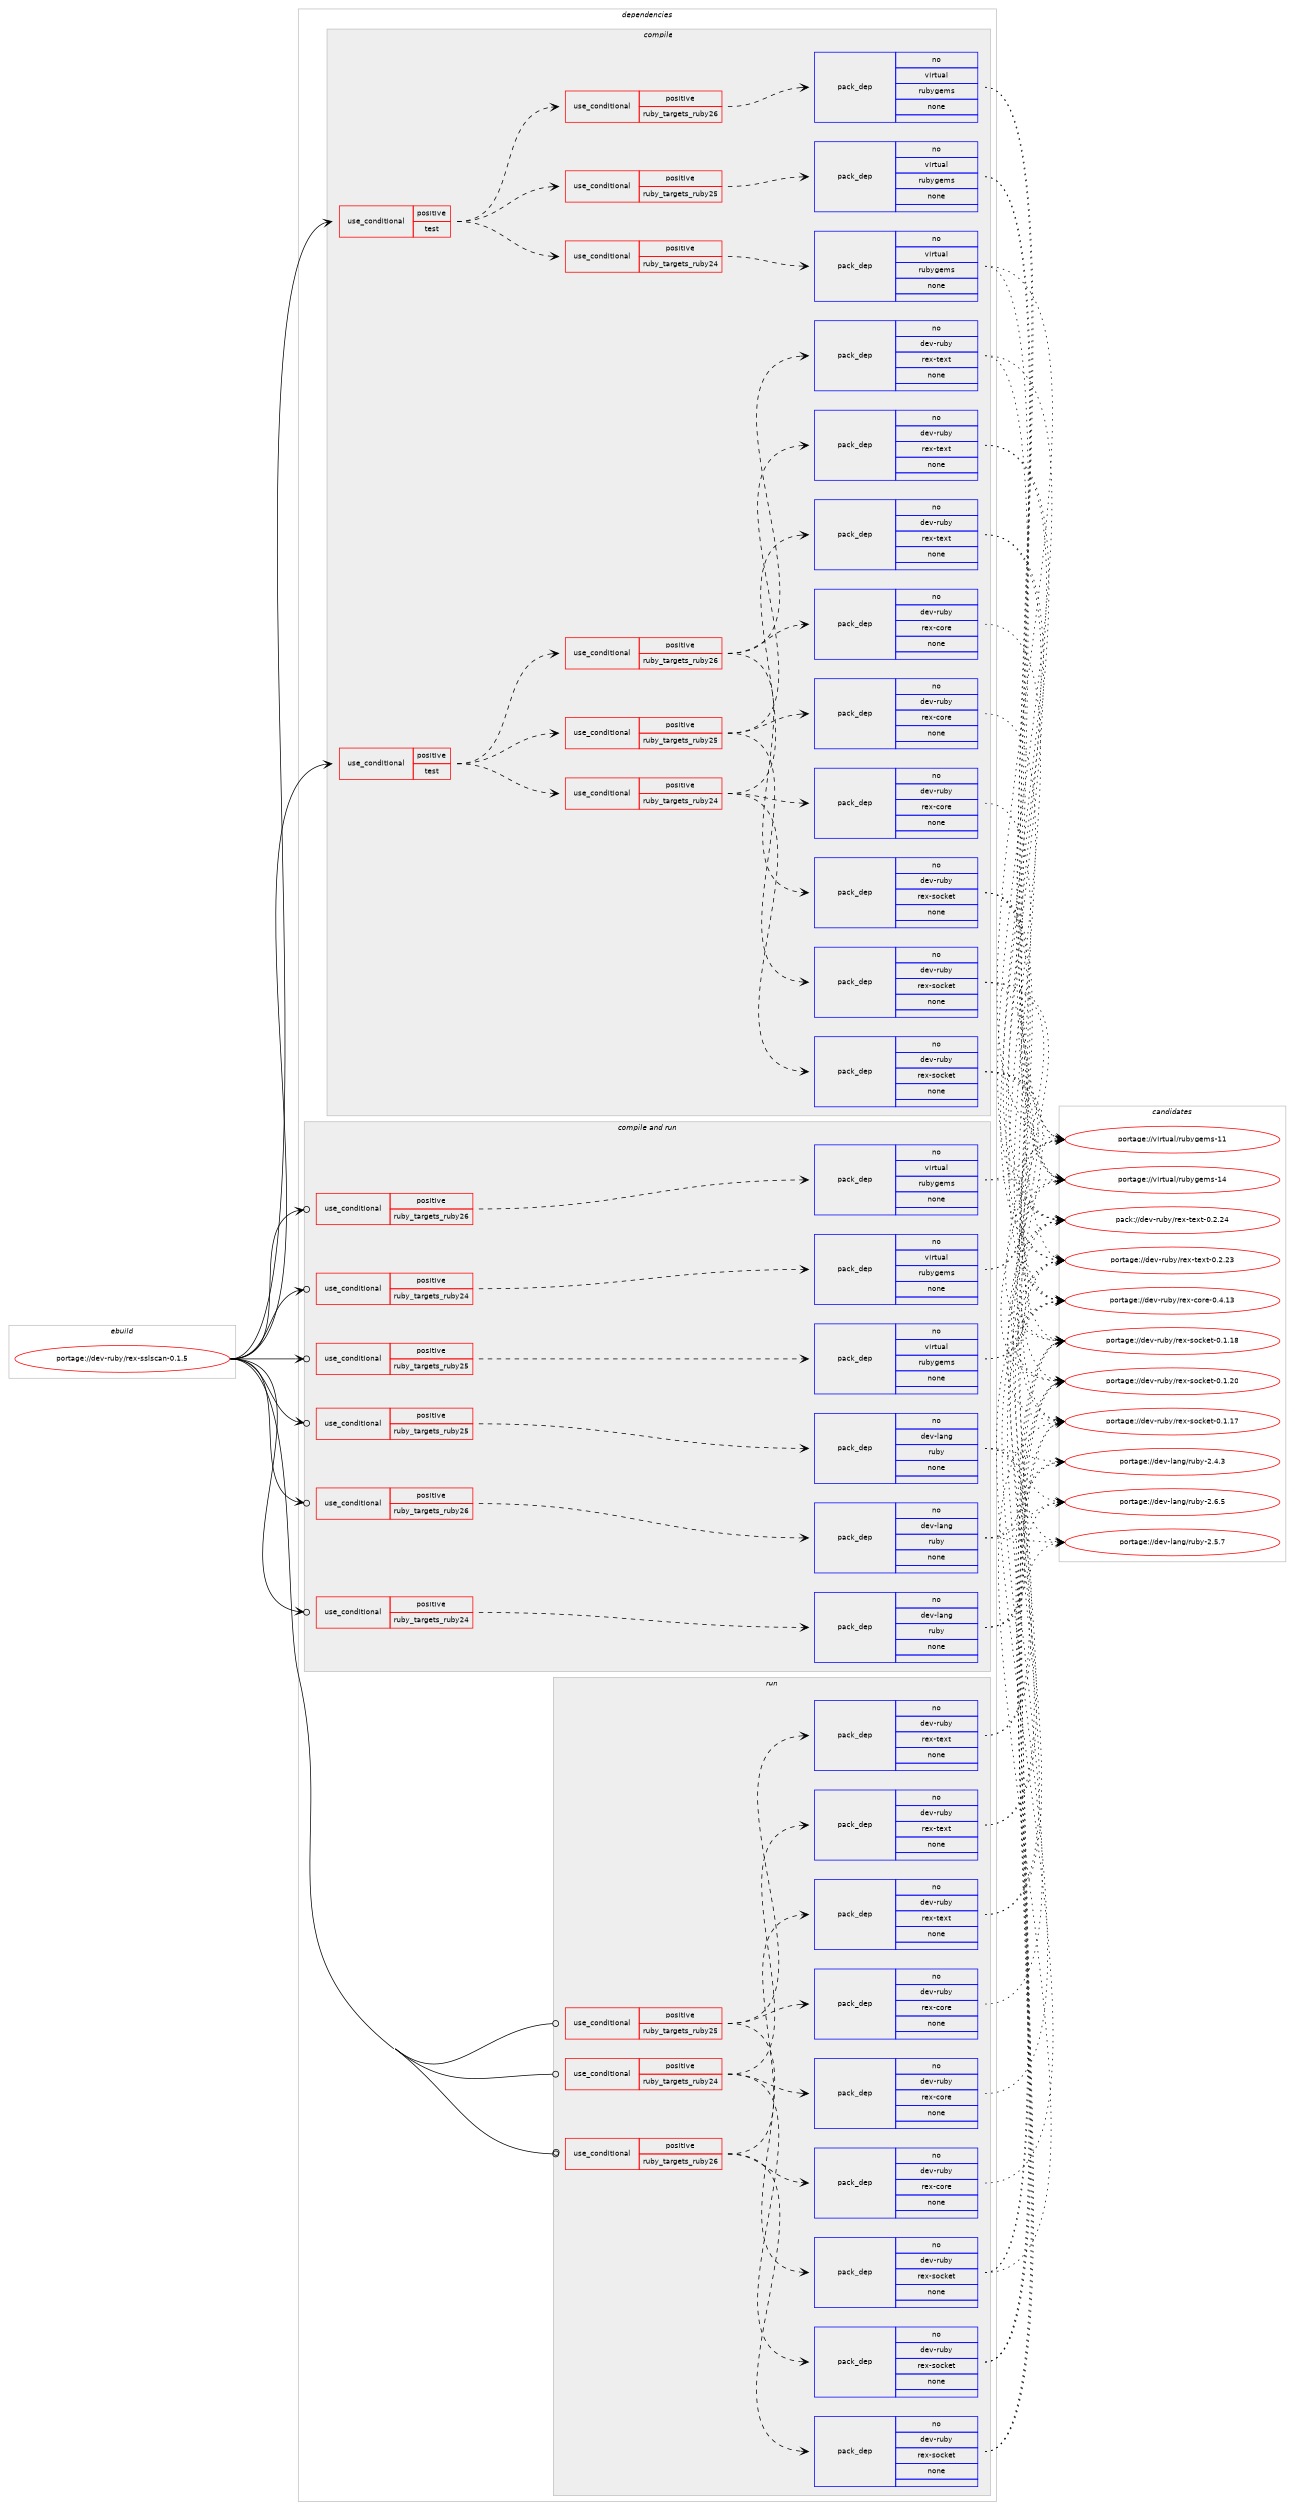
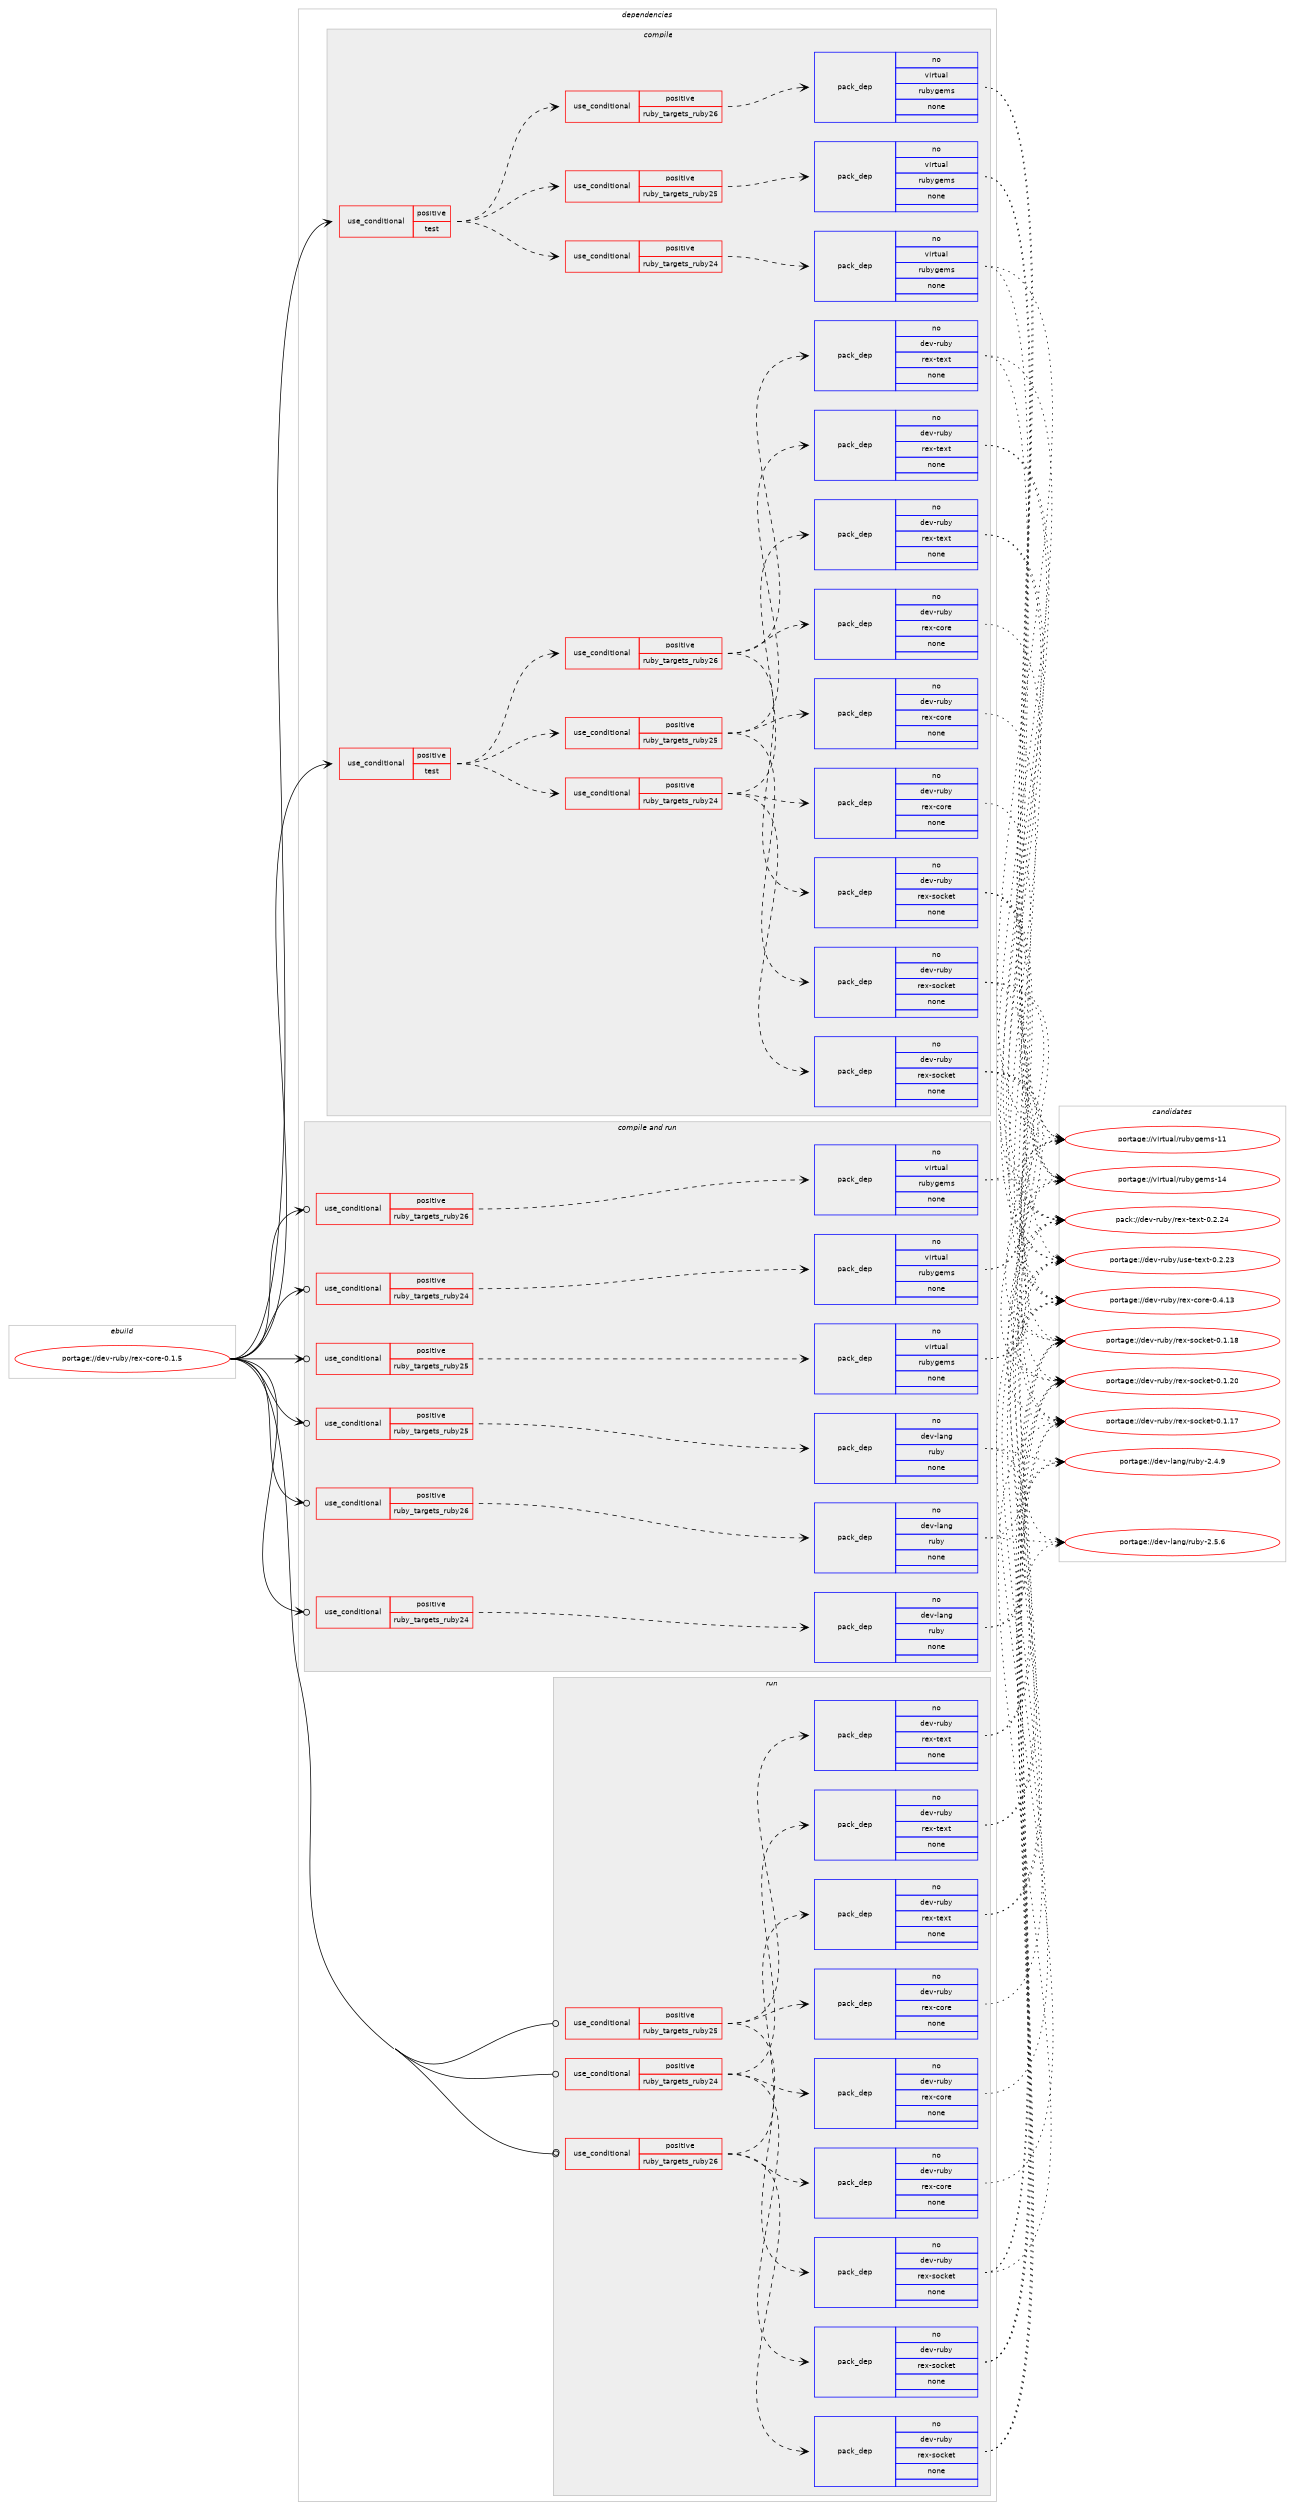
node "portage://dev-ruby/rex-text-0.2.23": label "portage://dev-ruby/rex-text-0.2.23" -> "portage://dev-ruby/use-text-0.2.23"
node "portage://dev-ruby/rex-sslscan-0.1.5": label "portage://dev-ruby/rex-sslscan-0.1.5" -> "portage://dev-ruby/rex-core-0.1.5"
node "portage://dev-lang/ruby-2.4.3": label "portage://dev-lang/ruby-2.4.3" -> "portage://dev-lang/ruby-2.4.9"
node "portage://dev-lang/ruby-2.6.5": removed
node "portage://dev-lang/ruby-2.5.7": label "portage://dev-lang/ruby-2.5.7" -> "portage://dev-lang/ruby-2.5.6"
